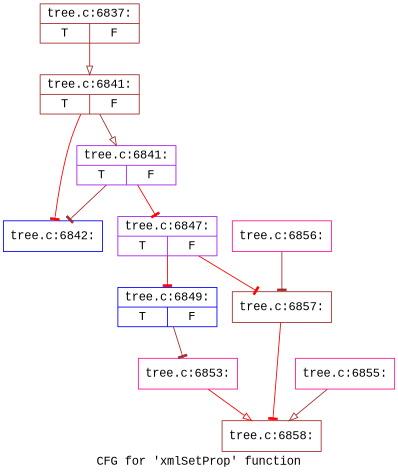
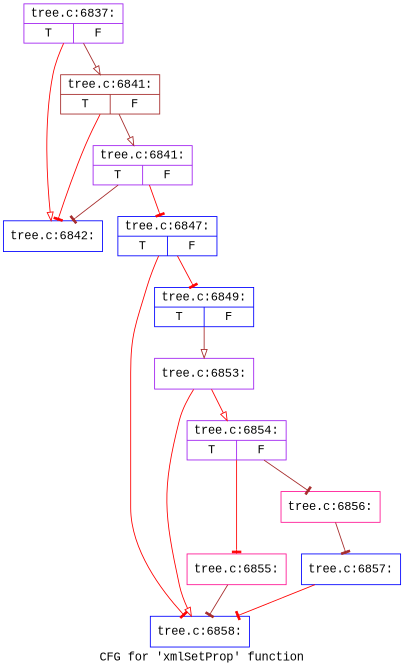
node "tree.c:6837:": color brown -> purple
edge "tree.c:6837:" -> "tree.c:6842:": added
node "tree.c:6847:": color purple -> blue
edge "tree.c:6847:" -> "tree.c:6857:": now "tree.c:6847:" -> "tree.c:6858:"
node "tree.c:6857:": color brown -> blue
edge "tree.c:6849:" -> "tree.c:6853:": arrowhead tee -> onormal
node "tree.c:6853:": color deeppink -> purple
edge "tree.c:6855:" -> "tree.c:6858:": arrowhead onormal -> tee
node "tree.c:6858:": color brown -> blue
node "tree.c:6854:": added
